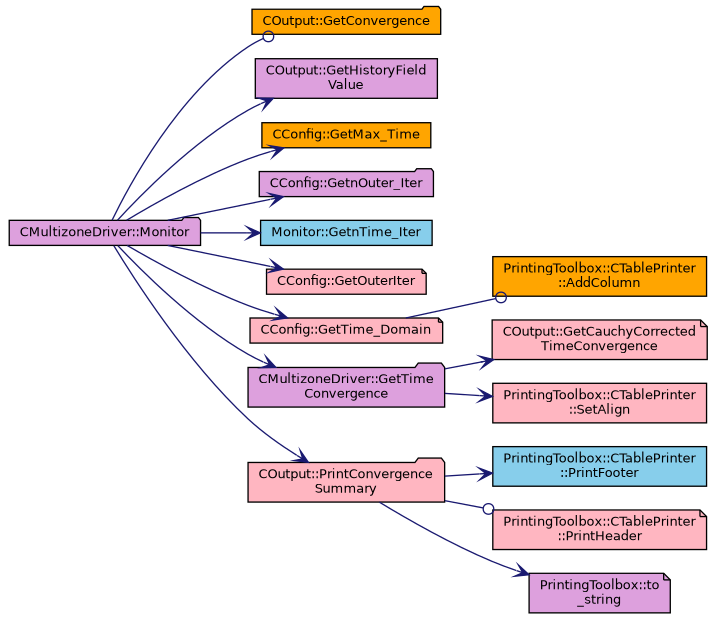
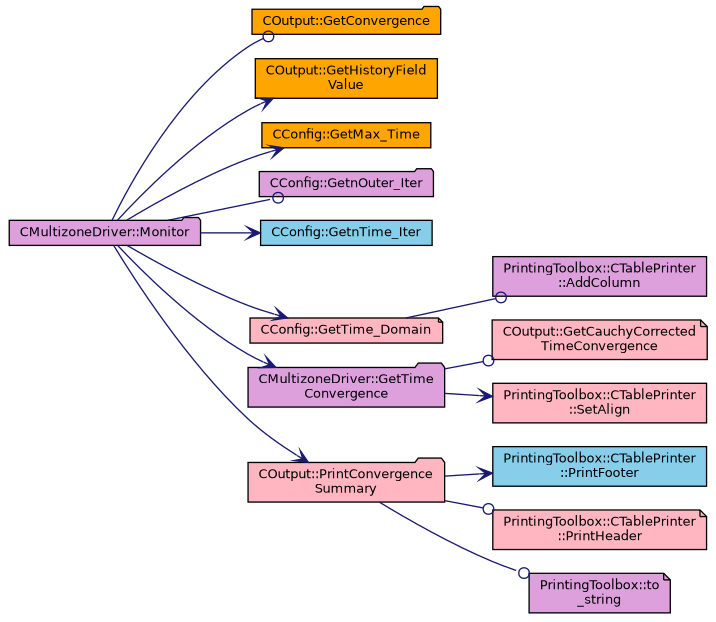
node "COutput::GetHistoryField Value": fillcolor plum -> orange
edge "CMultizoneDriver::Monitor" -> "CConfig::GetnOuter_Iter": arrowhead vee -> odot
node "Monitor::GetnTime_Iter": label "Monitor::GetnTime_Iter" -> "CConfig::GetnTime_Iter"
node "PrintingToolbox::CTablePrinter ::AddColumn": fillcolor orange -> plum
node "CConfig::GetOuterIter": removed
edge "CMultizoneDriver::GetTime Convergence" -> "COutput::GetCauchyCorrected TimeConvergence": arrowhead vee -> odot
edge "COutput::PrintConvergence Summary" -> "PrintingToolbox::to _string": arrowhead vee -> odot
